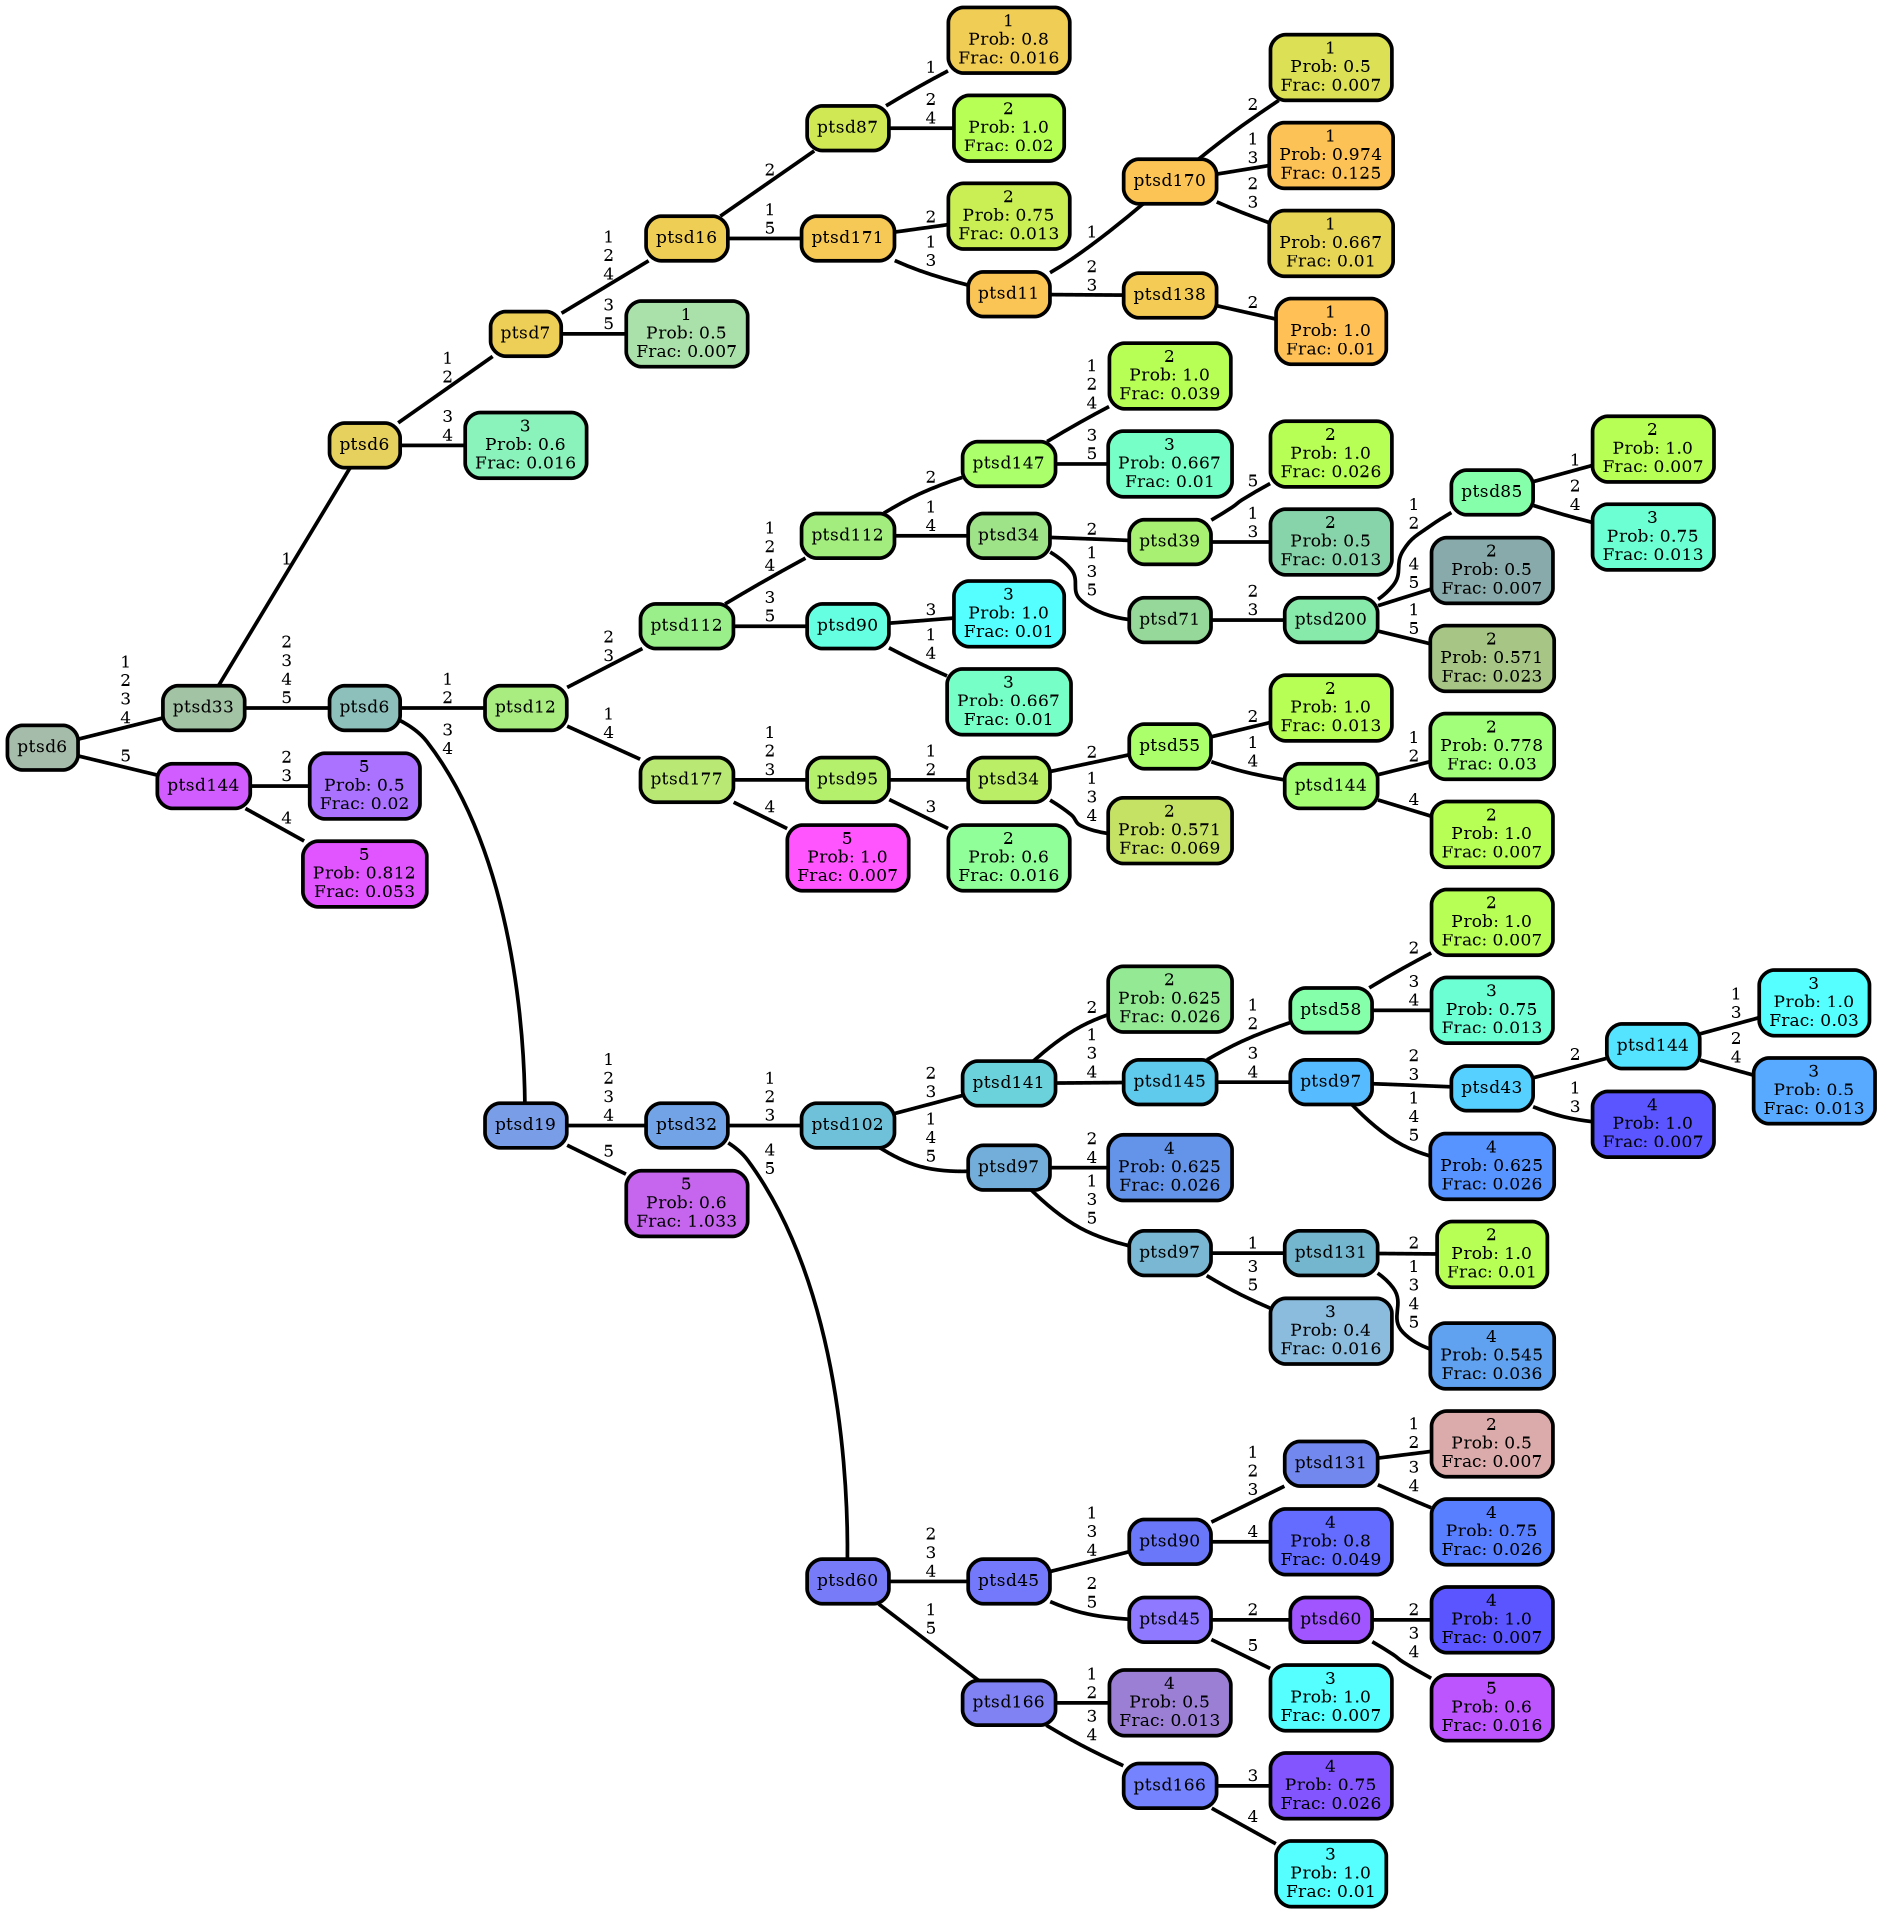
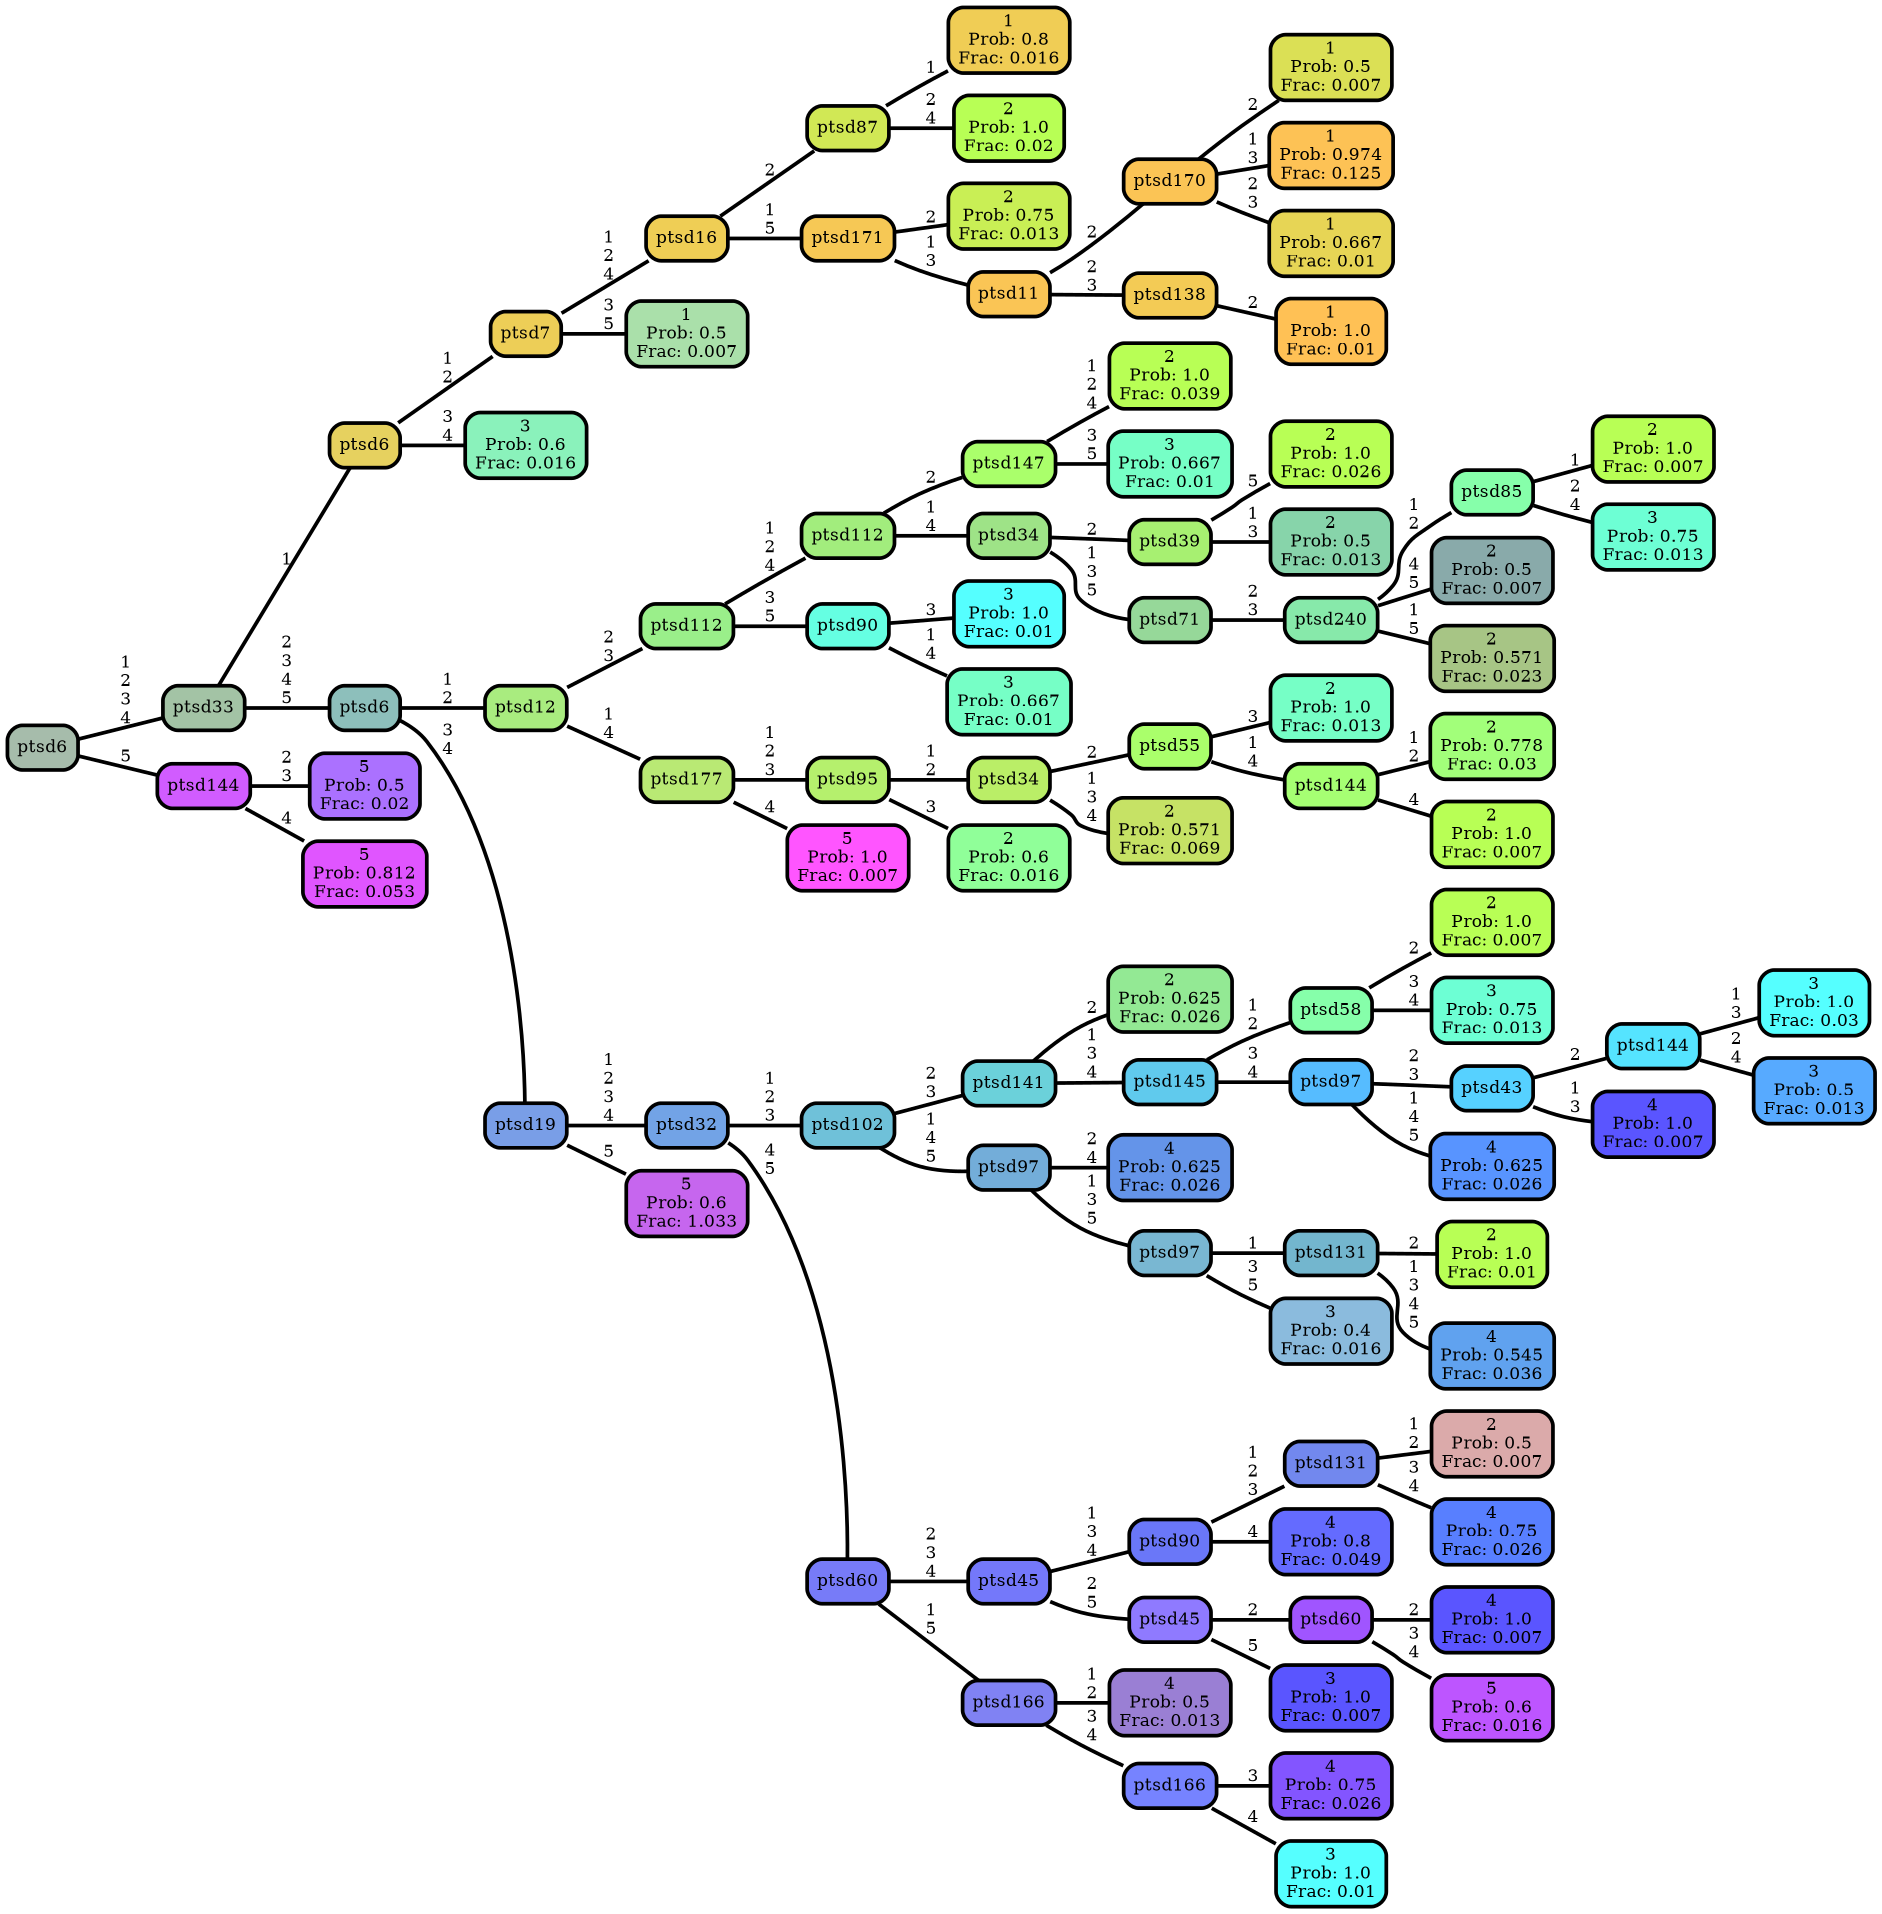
edge "ptsd170" -- "ptsd11": label " 1" -> " 2"
node "ptsd200": label "ptsd200" -> "ptsd240"
node "2 Prob: 1.0 Frac: 0.013": fillcolor #b8ff55 -> #76ffc6
edge "2 Prob: 1.0 Frac: 0.013" -- "ptsd55": label " 2" -> " 3"
node "3 Prob: 1.0 Frac: 0.007": fillcolor #55ffff -> #5a55ff
